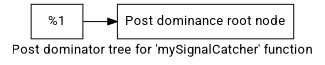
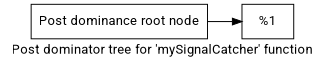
edge "%1" -> "Post dominance root node": reversed
